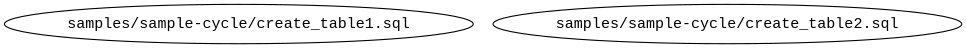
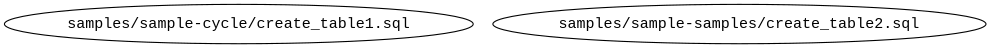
node "samples/sample-cycle/create_table2.sql": label "samples/sample-cycle/create_table2.sql" -> "samples/sample-samples/create_table2.sql"
